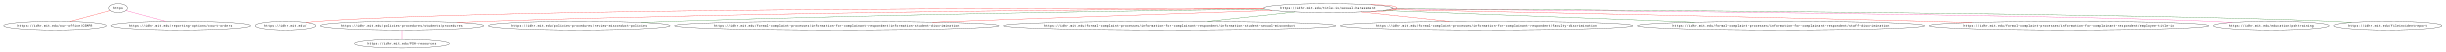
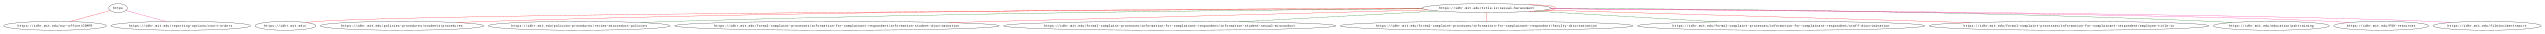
edge "https://idhr.mit.edu/title-ix/sexual-harassment" -- "https://idhr.mit.edu/fileincidentreport": color darkgreen -> deeppink
edge "https://idhr.mit.edu/title-ix/sexual-harassment" -- "https://idhr.mit.edu/education/pshtraining": color deeppink -> darkgreen
edge "https://idhr.mit.edu/policies-procedures/students/procedures" -- "https://idhr.mit.edu/PSH-resources": now "https://idhr.mit.edu/title-ix/sexual-harassment" -- "https://idhr.mit.edu/PSH-resources"
